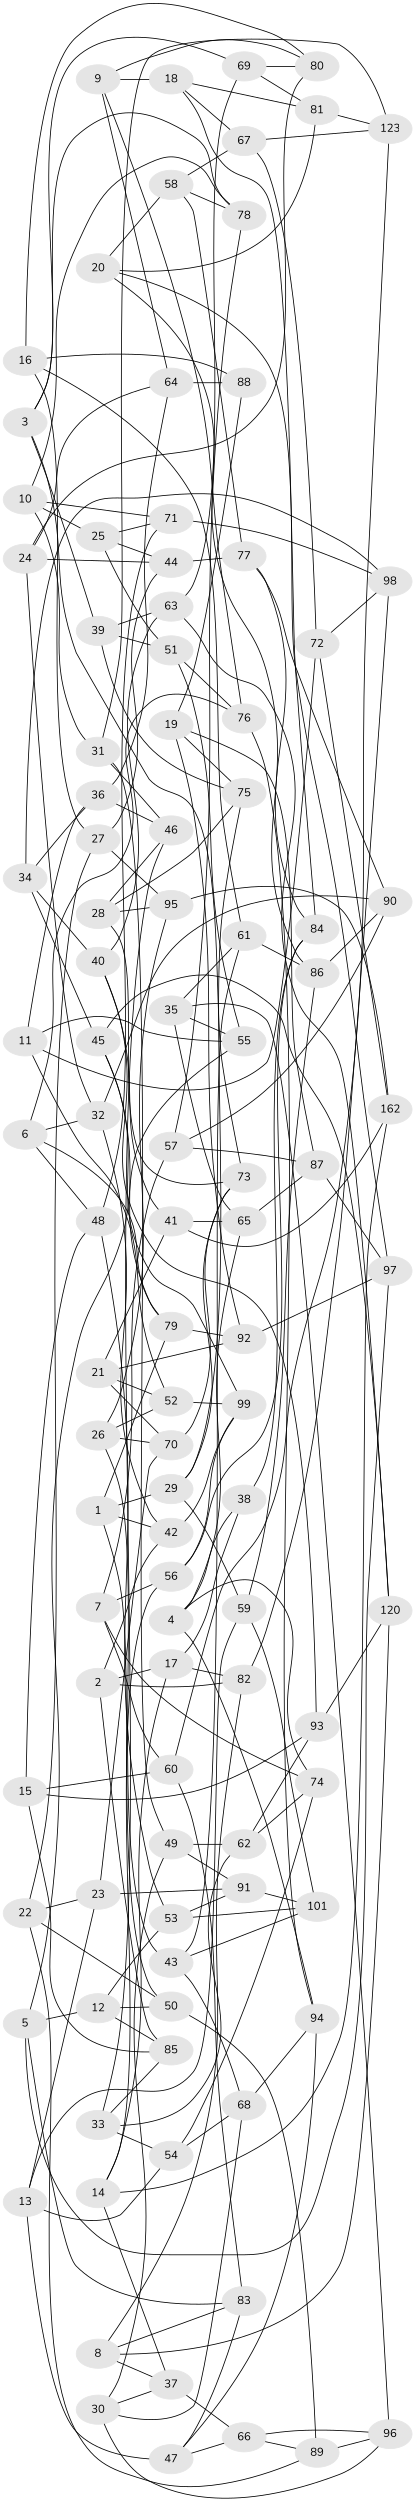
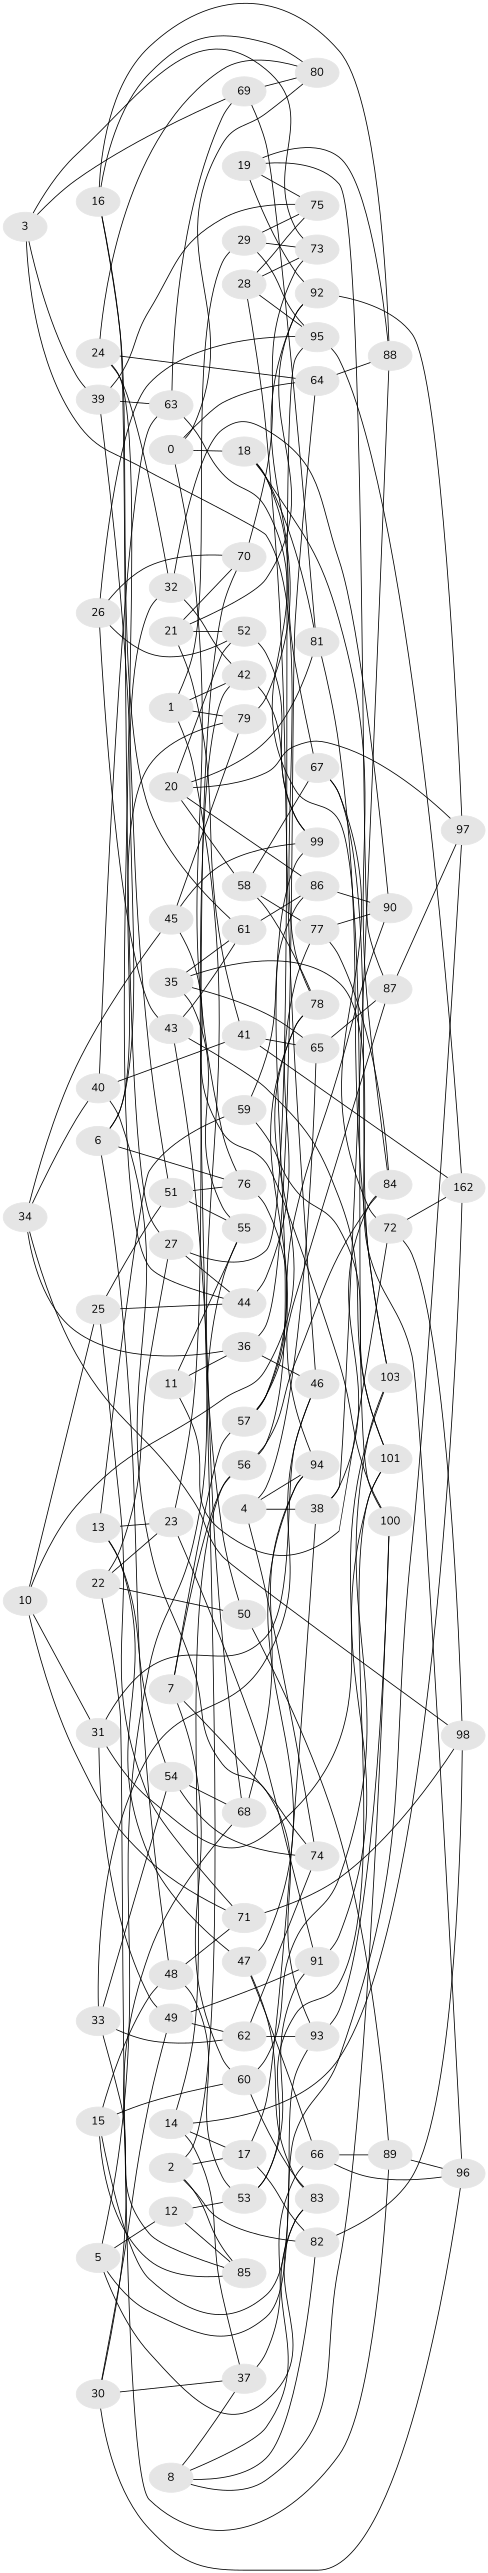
node "9": label "9" -> "0"
node "123": label "123" -> "103"
edge "88" -- "38": added
edge "11" -- "52": now "20" -- "52"
edge "29" -- "59": now "29" -- "95"
node "120": label "120" -> "100"
edge "50" -- "12": removed
